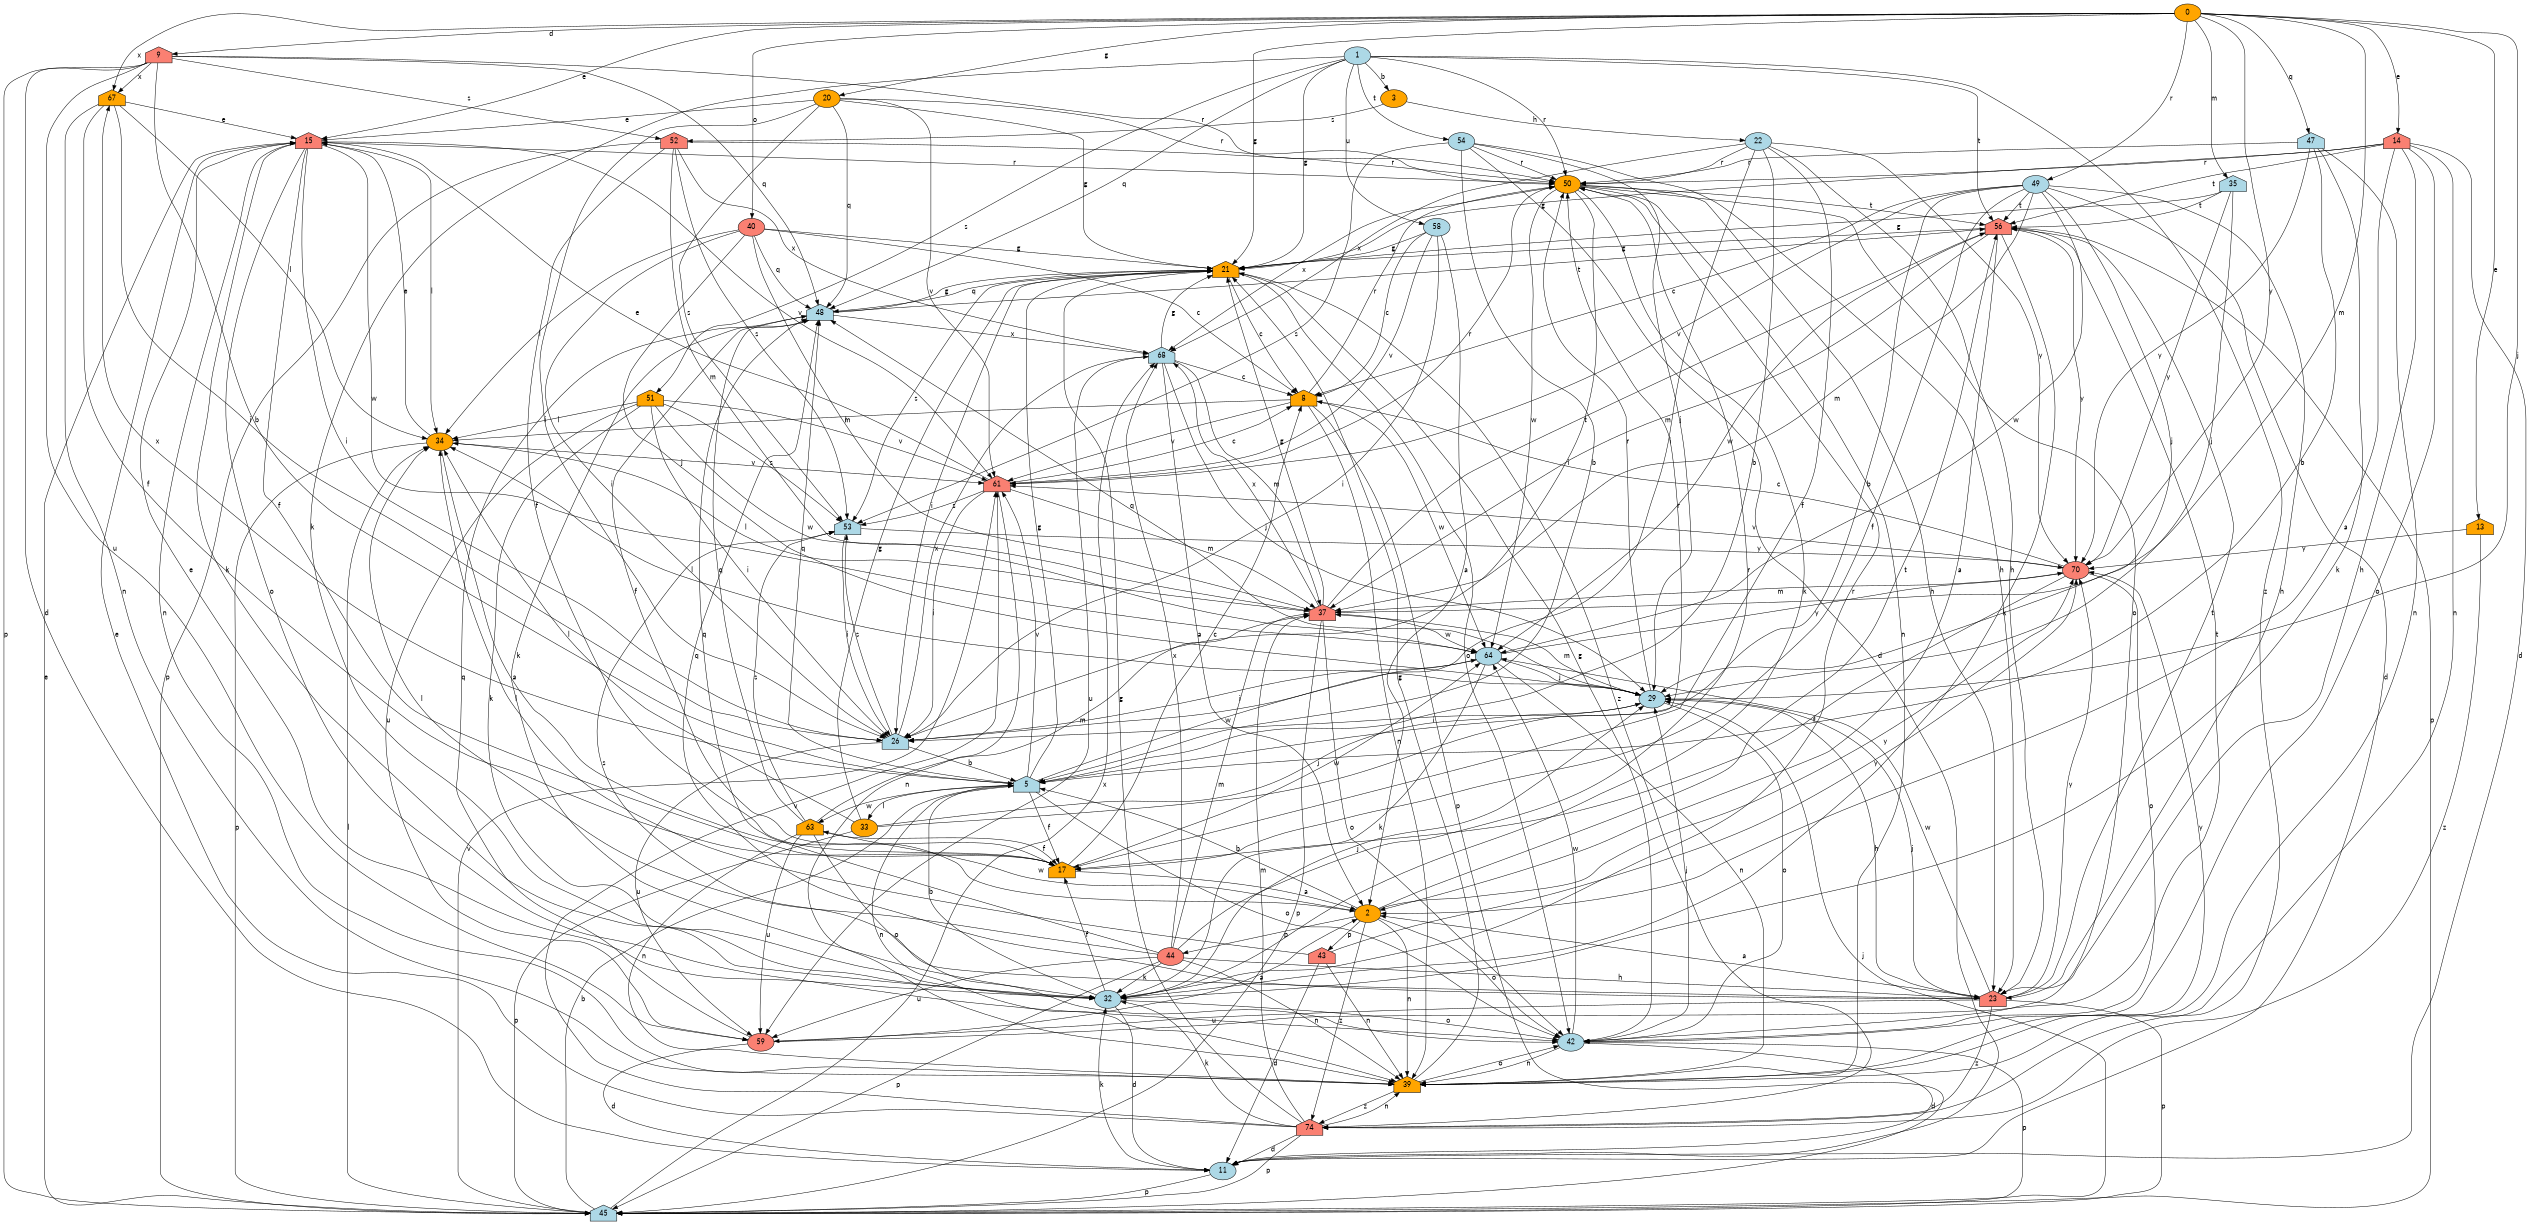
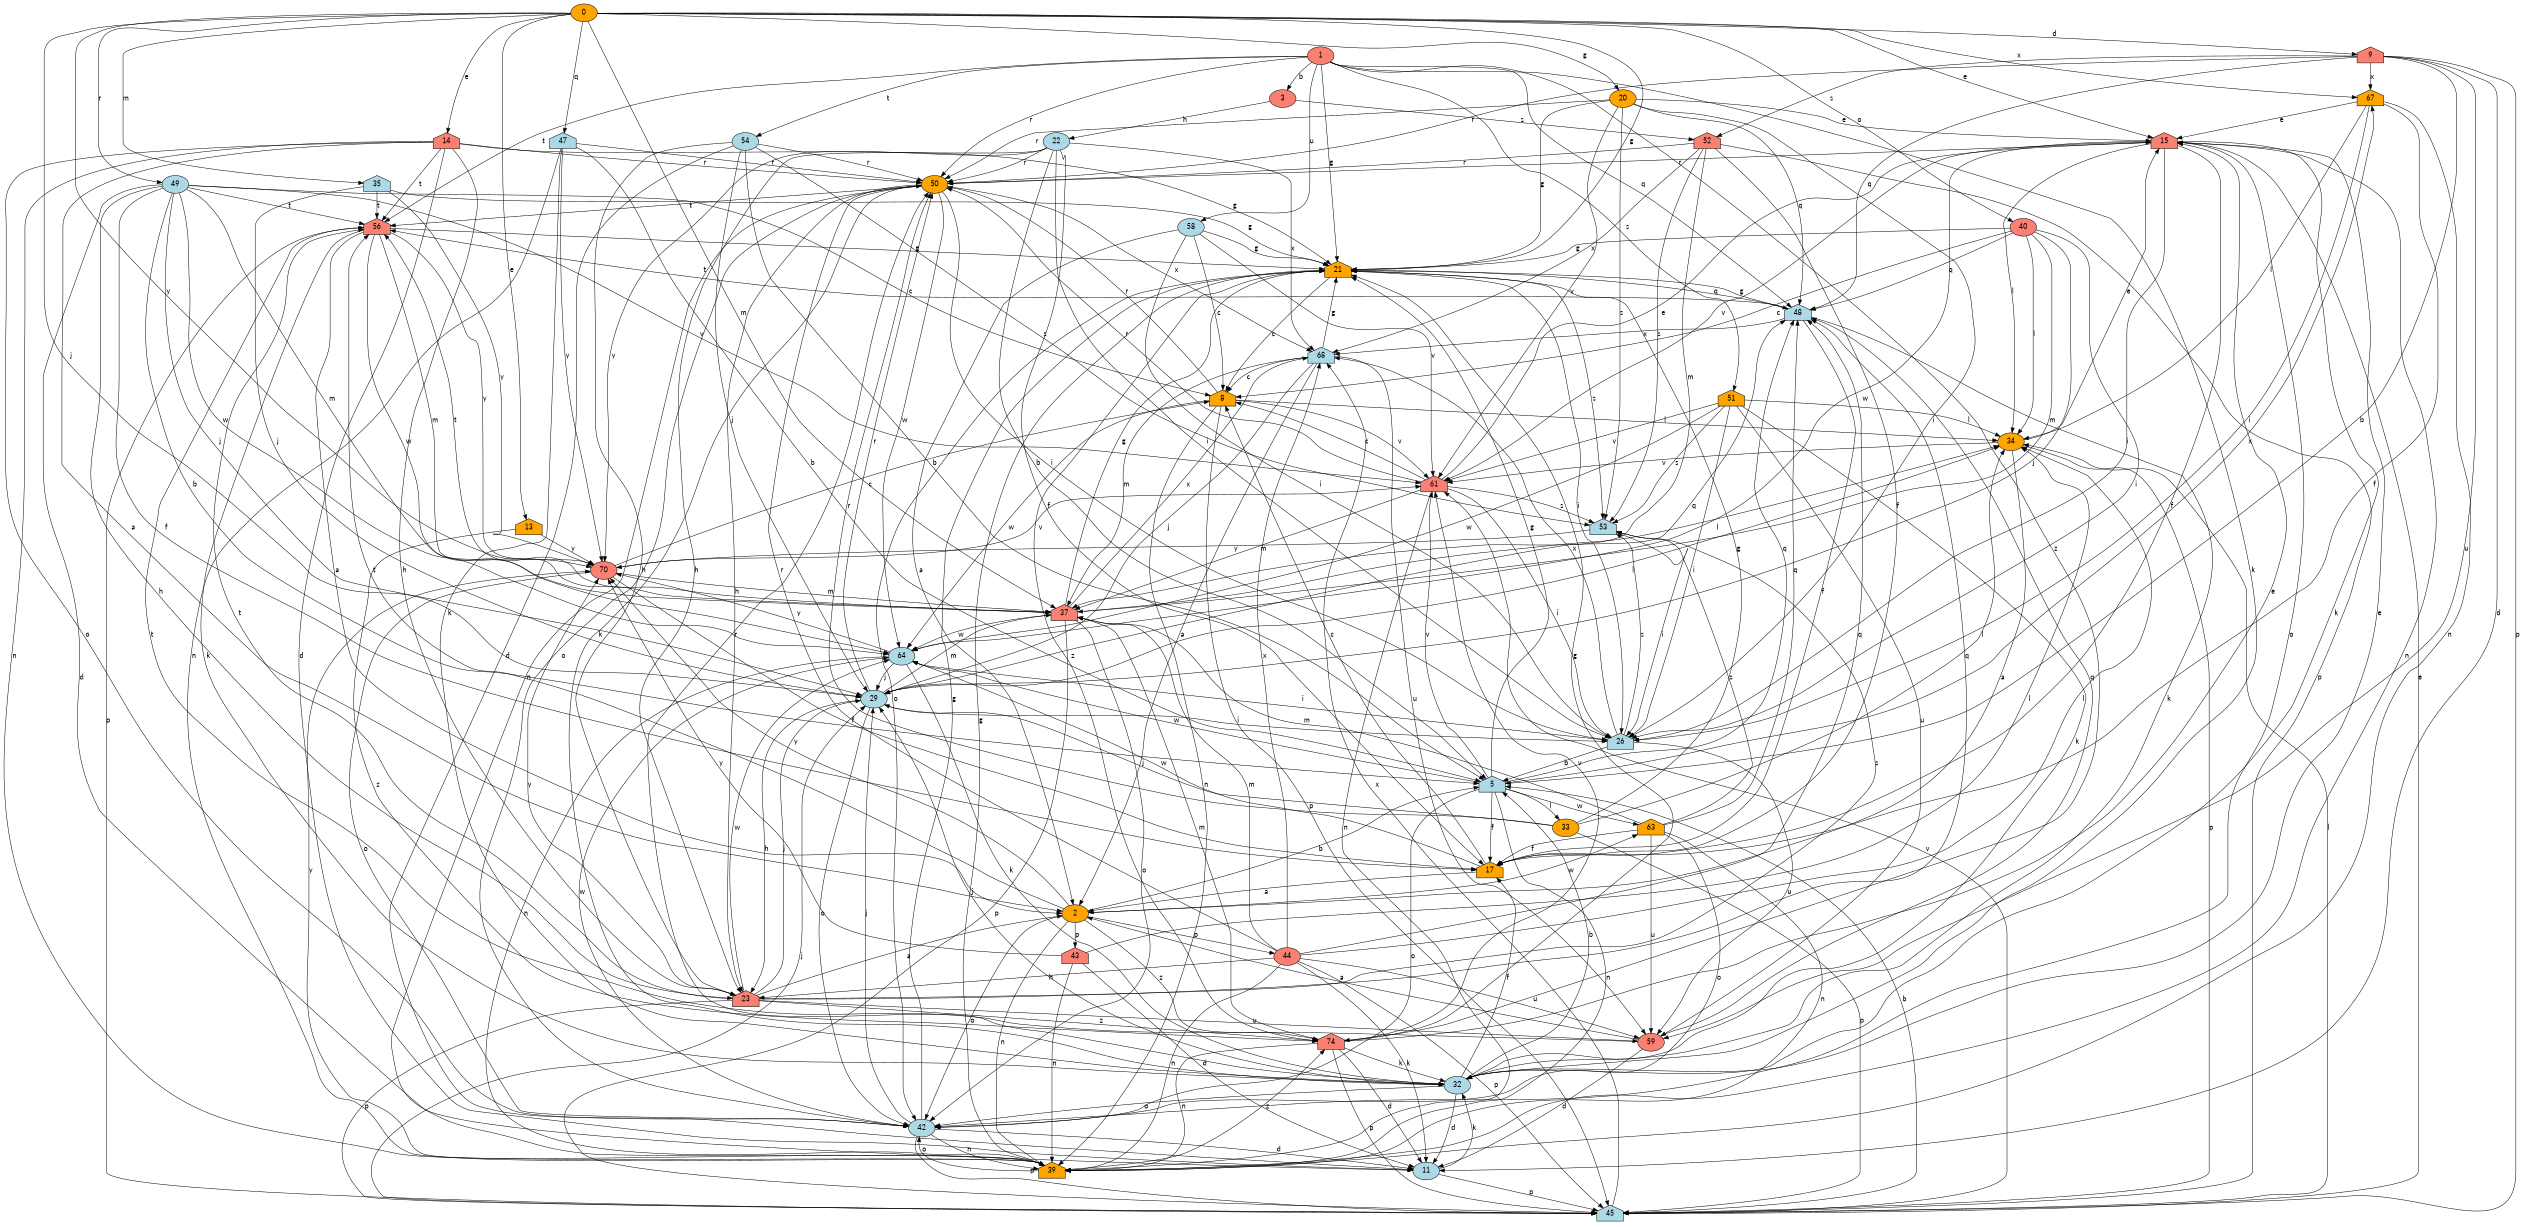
node "1": fillcolor lightblue -> salmon
node "3": fillcolor orange -> salmon
edge "44" -> "32": now "44" -> "11"
